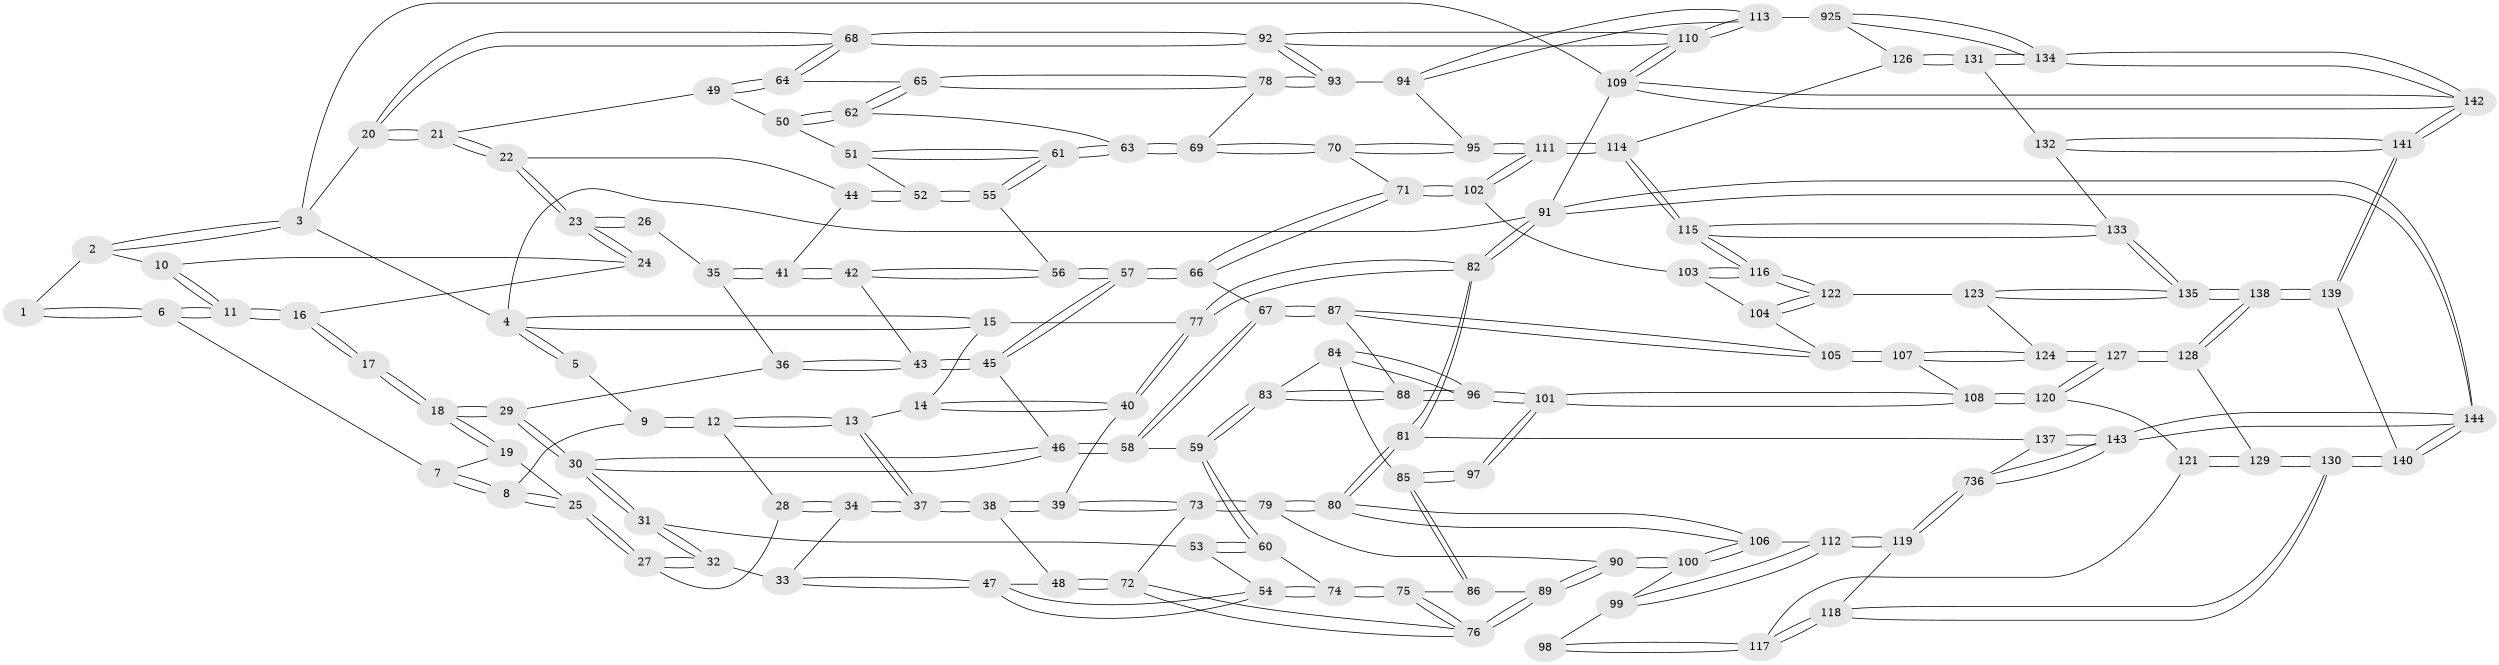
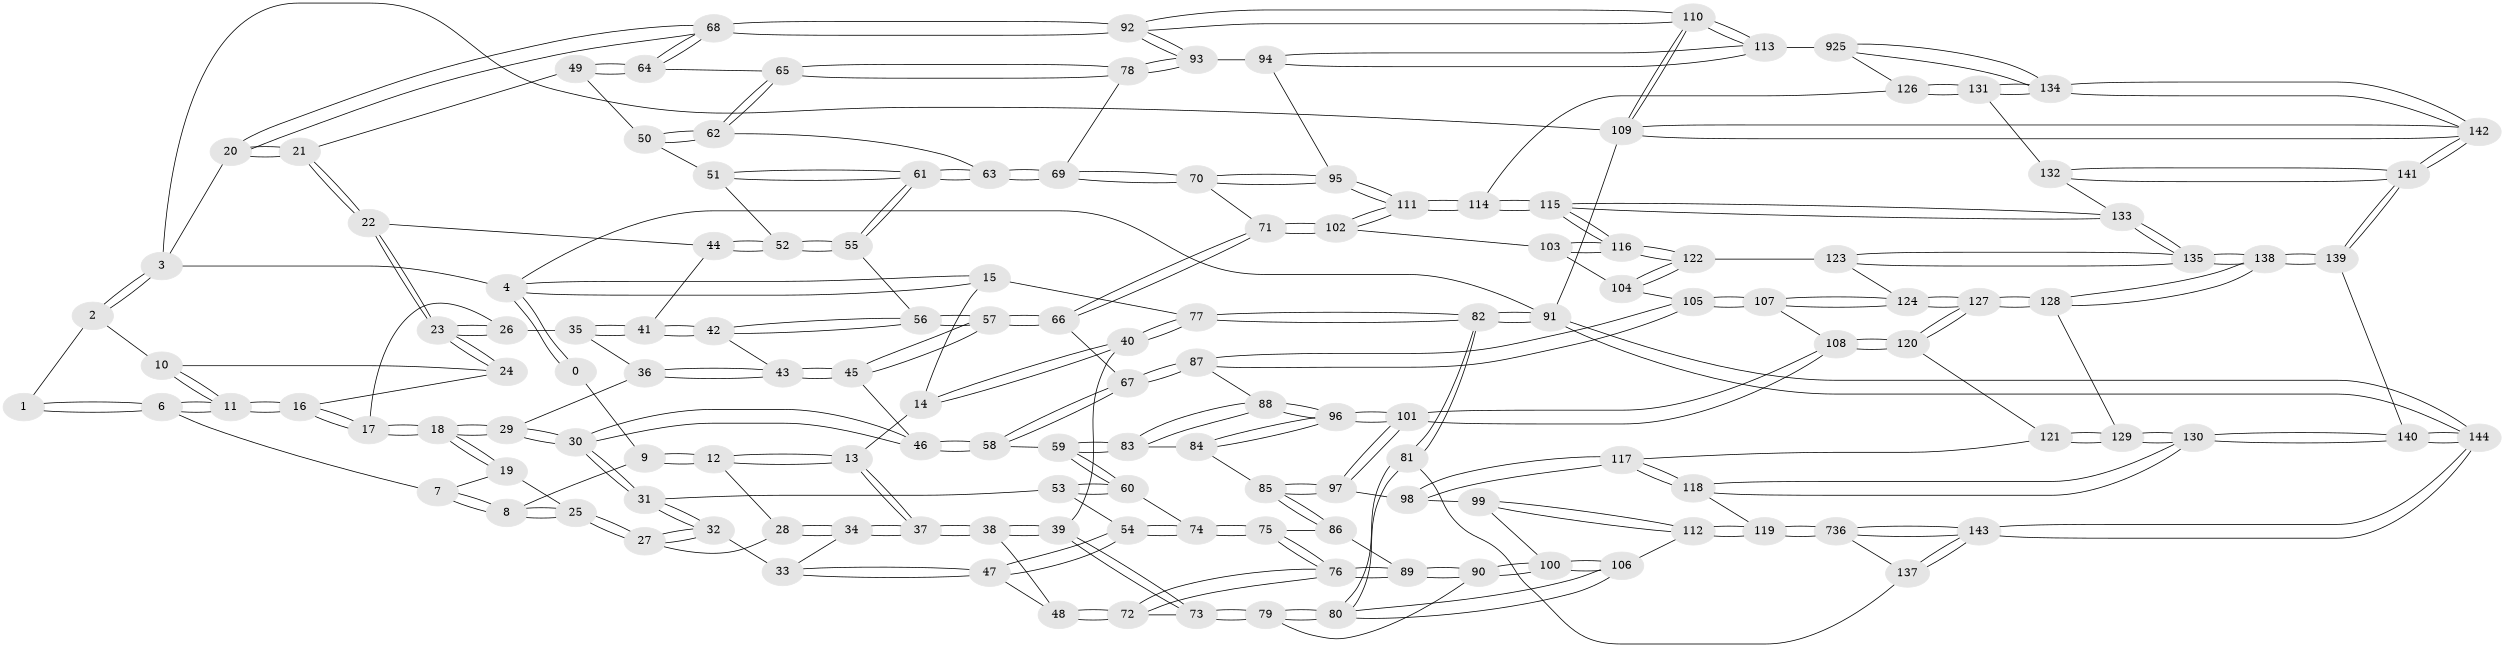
edge "26" -- "17": added
node "5": label "5" -> "0"
edge "97" -- "98": added
